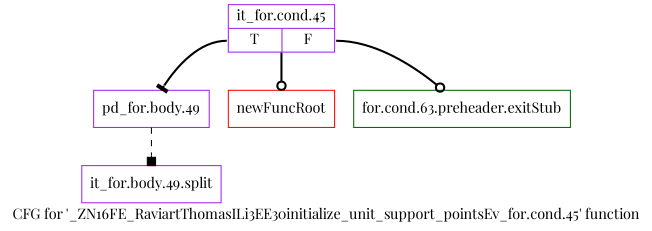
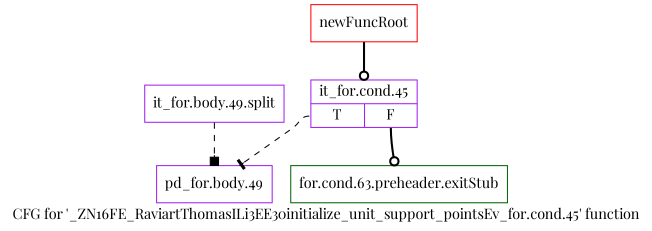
edge "it_for.cond.45" -> "pd_for.body.49": style bold -> dashed
edge "it_for.cond.45" -> "newFuncRoot": reversed
edge "pd_for.body.49" -> "it_for.body.49.split": reversed
